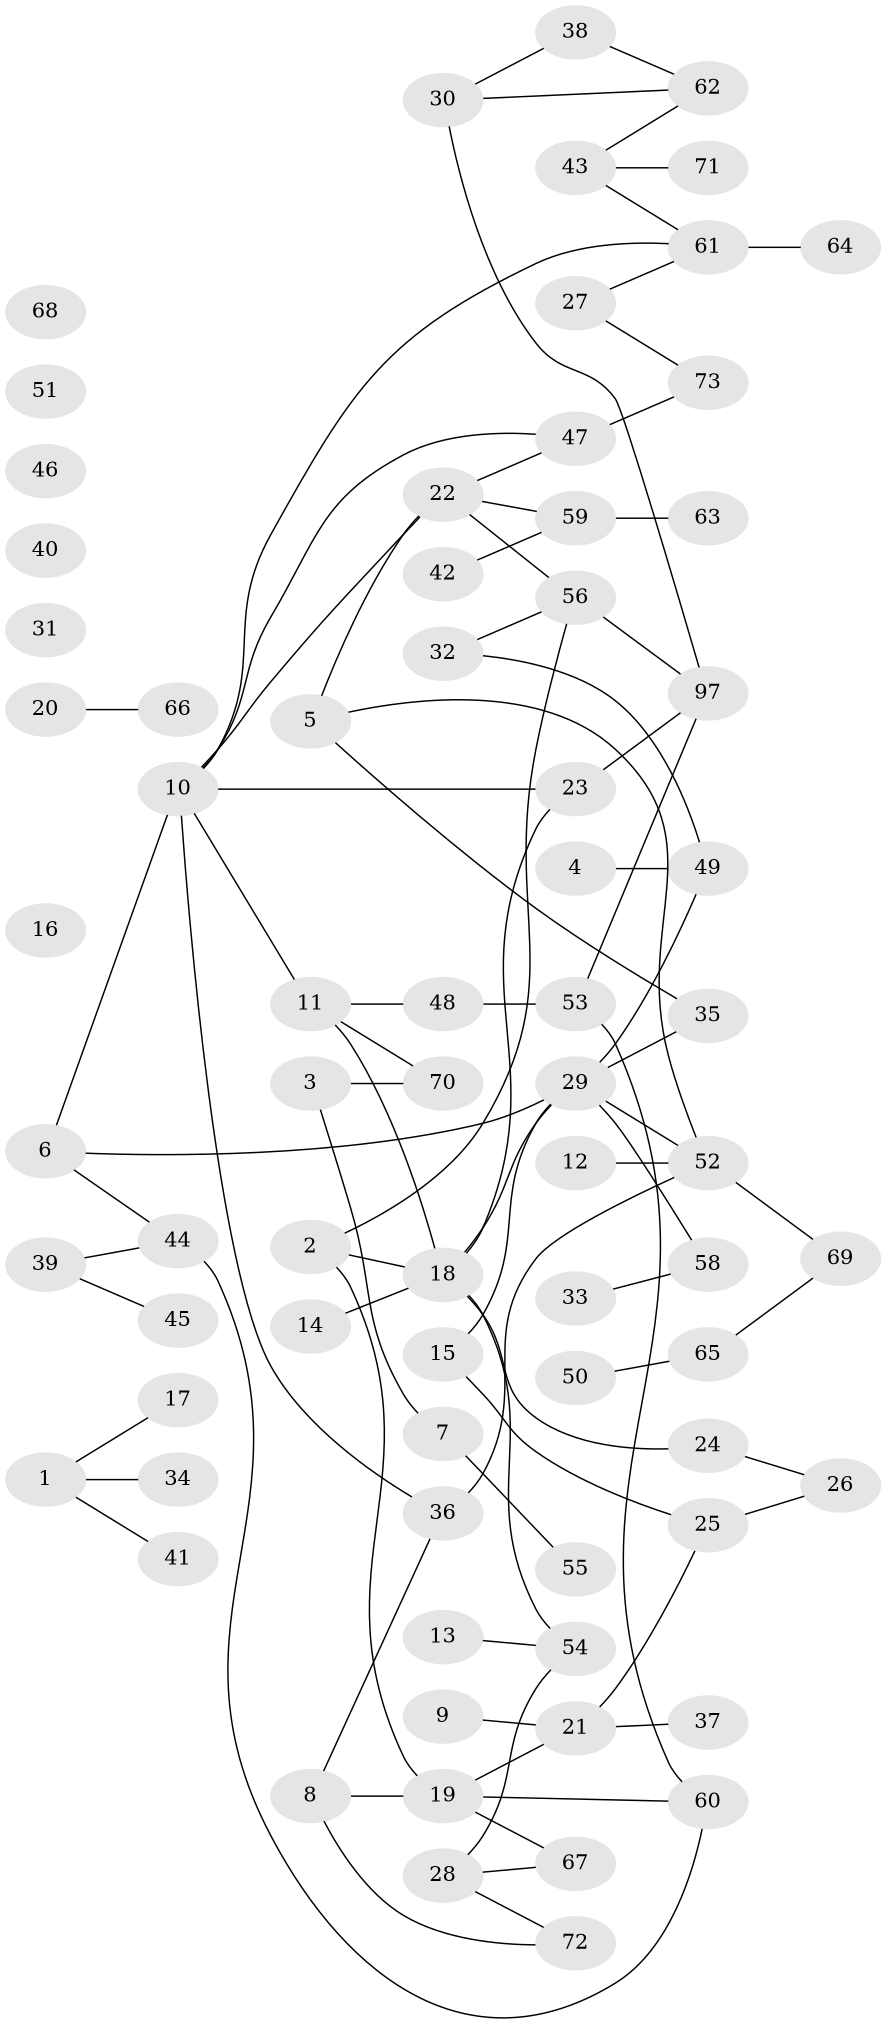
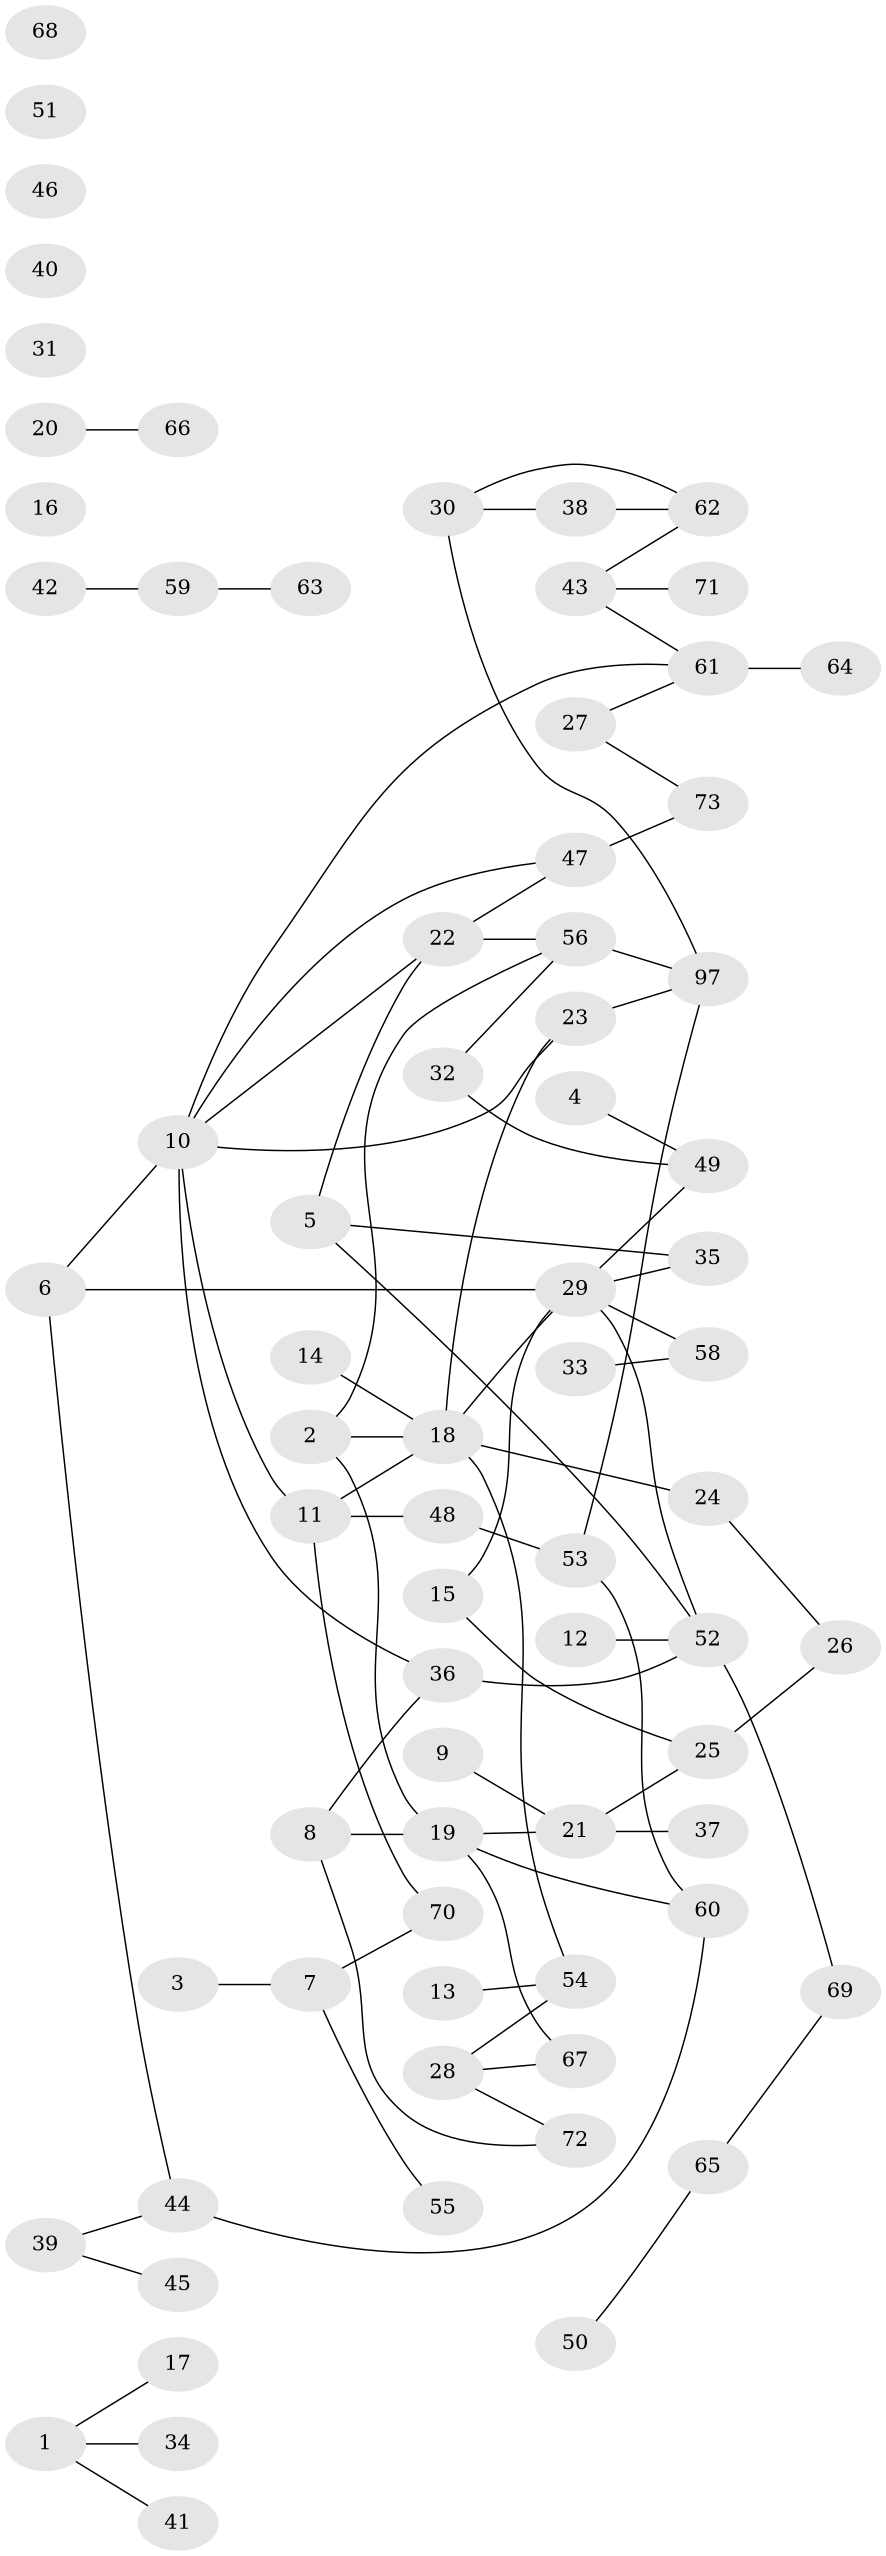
edge "22" -- "59": removed
edge "3" -- "70": now "7" -- "70"
